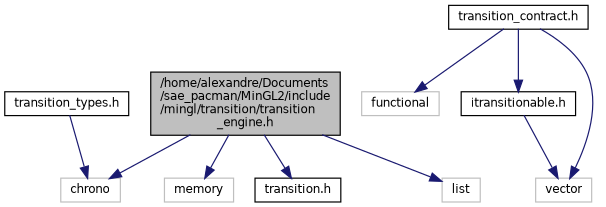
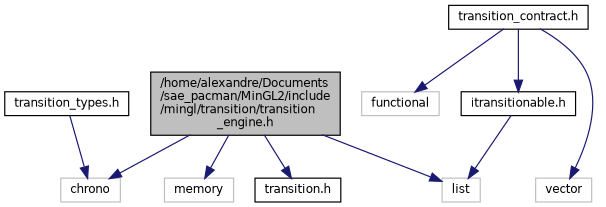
edge "itransitionable.h" -> "vector": now "itransitionable.h" -> "list"
